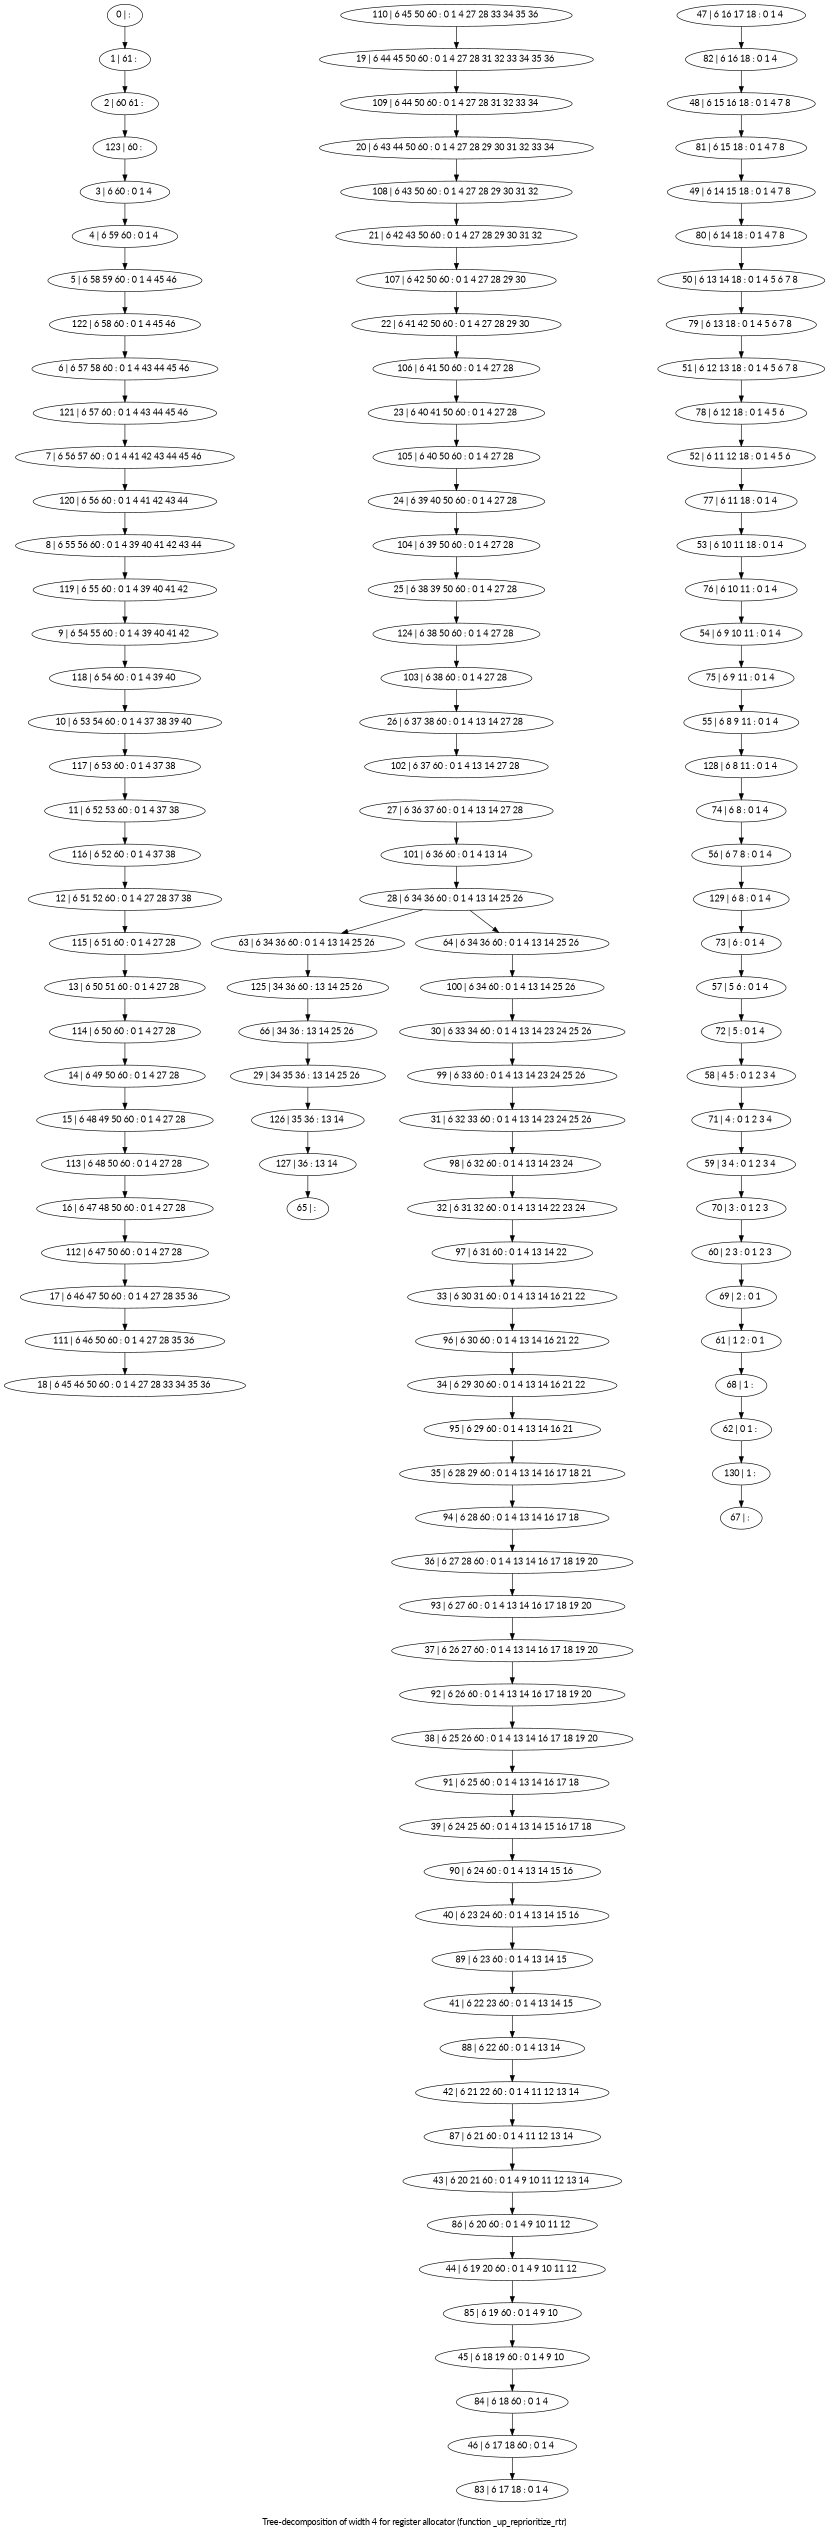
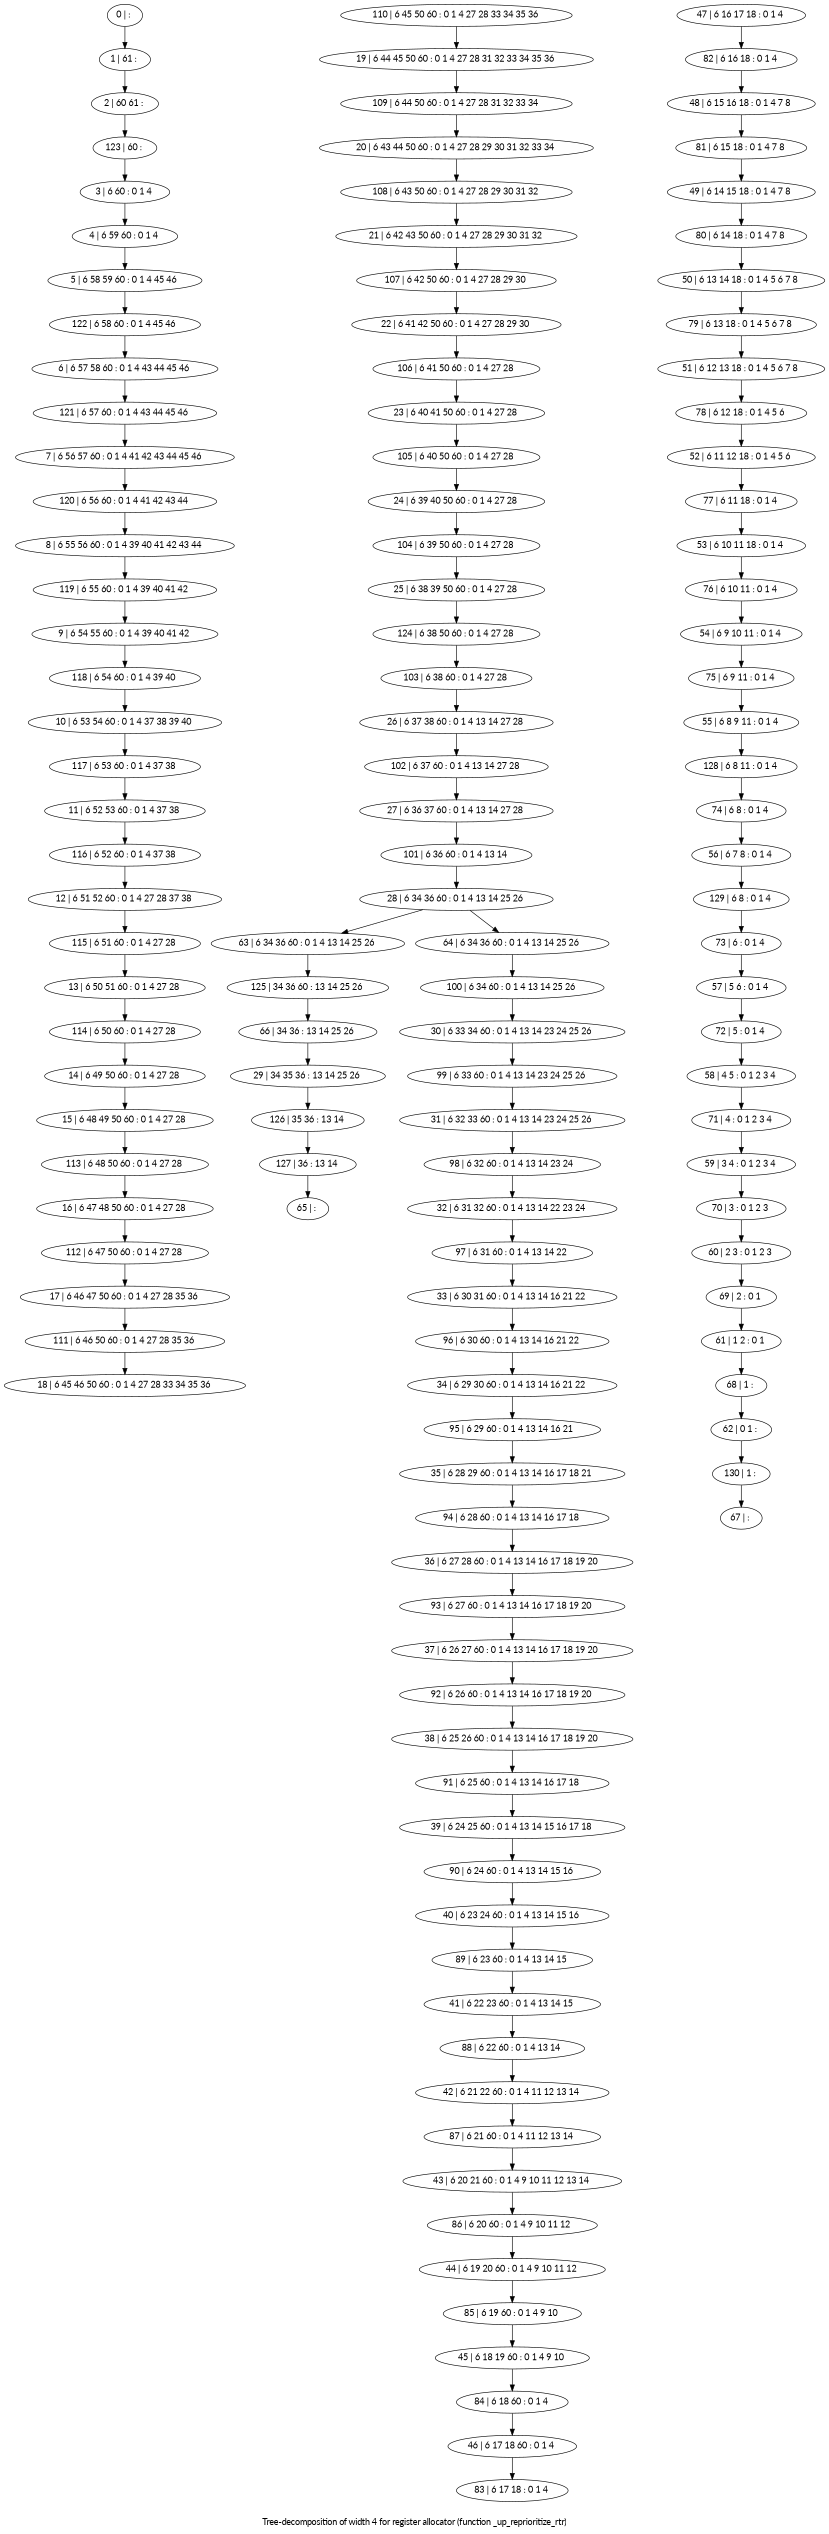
edge "102 | 6 37 60 : 0 1 4 13 14 27 28" -> "27 | 6 36 37 60 : 0 1 4 13 14 27 28": added
